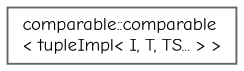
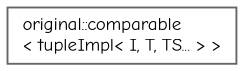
node "comparable::comparable < tupleImpl< I, T, TS... > >": label "comparable::comparable < tupleImpl< I, T, TS... > >" -> "original::comparable < tupleImpl< I, T, TS... > >"
